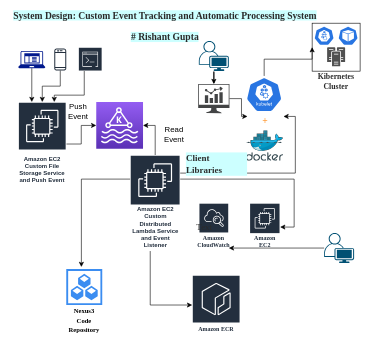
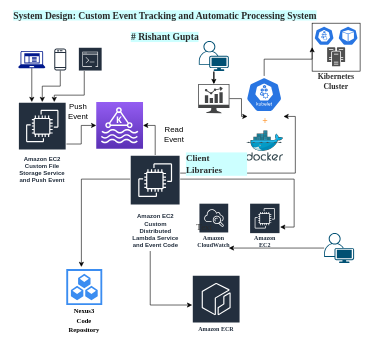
node "Amazon EC2 Custom Distributed Lambda Service and Event Listener": label "Amazon EC2 Custom Distributed Lambda Service and Event Listener" -> "Amazon EC2 Custom Distributed Lambda Service and Event Code"
